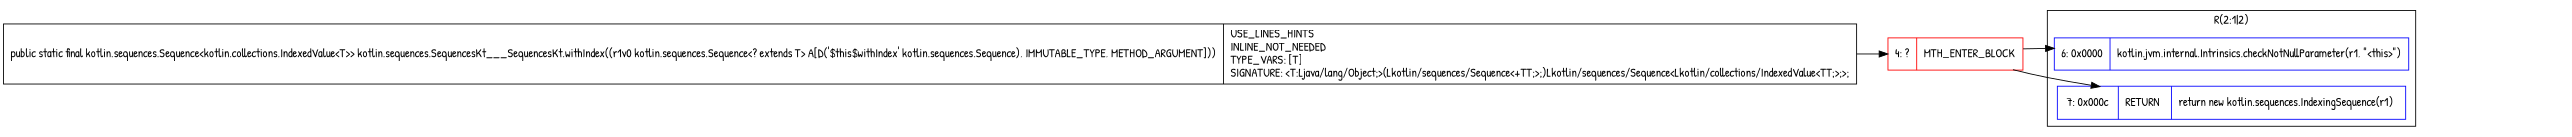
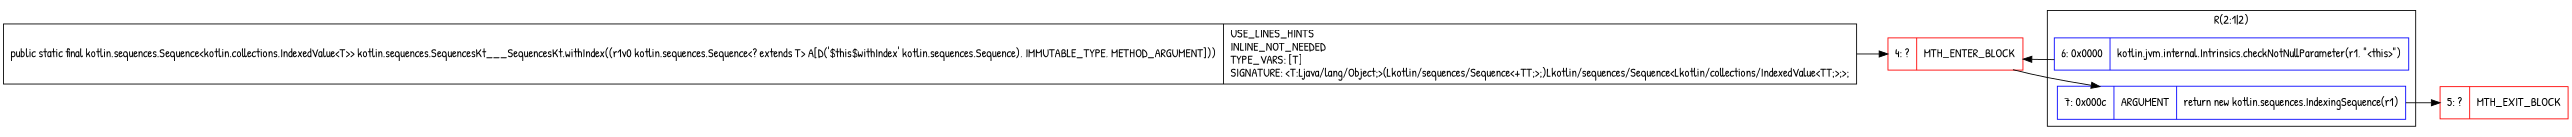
edge "4: ?" -> "6: 0x0000": reversed
node "7: 0x000c": text "RETURN" -> "ARGUMENT"
node "5: ?": added
